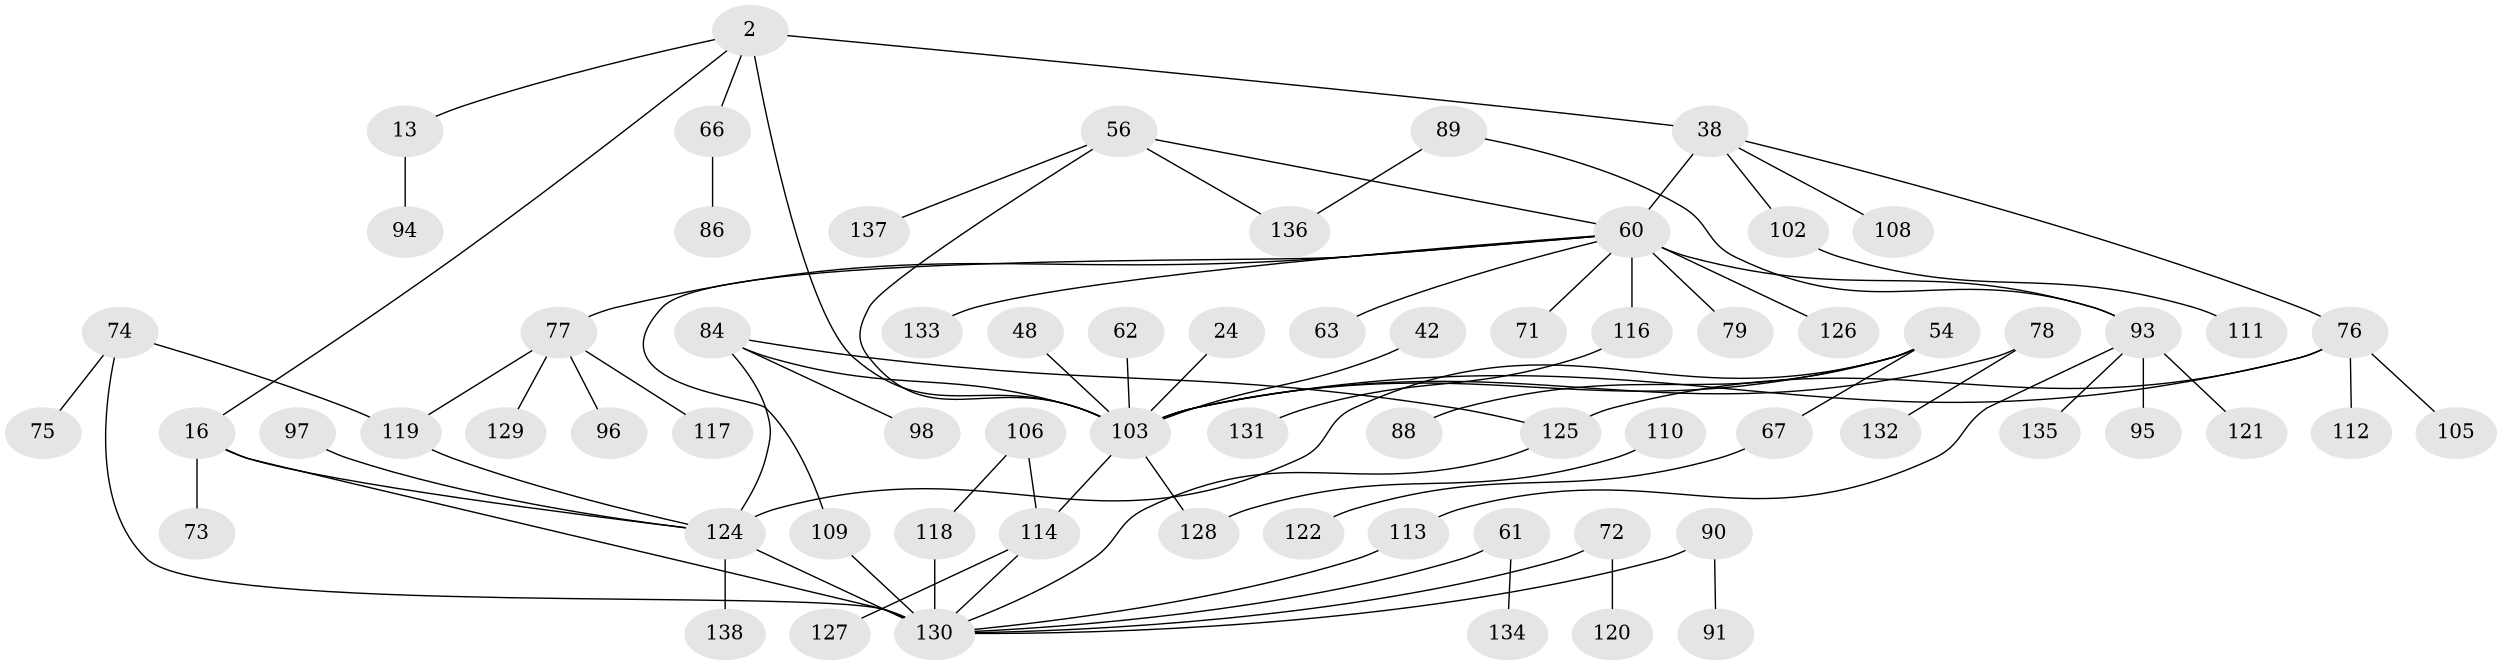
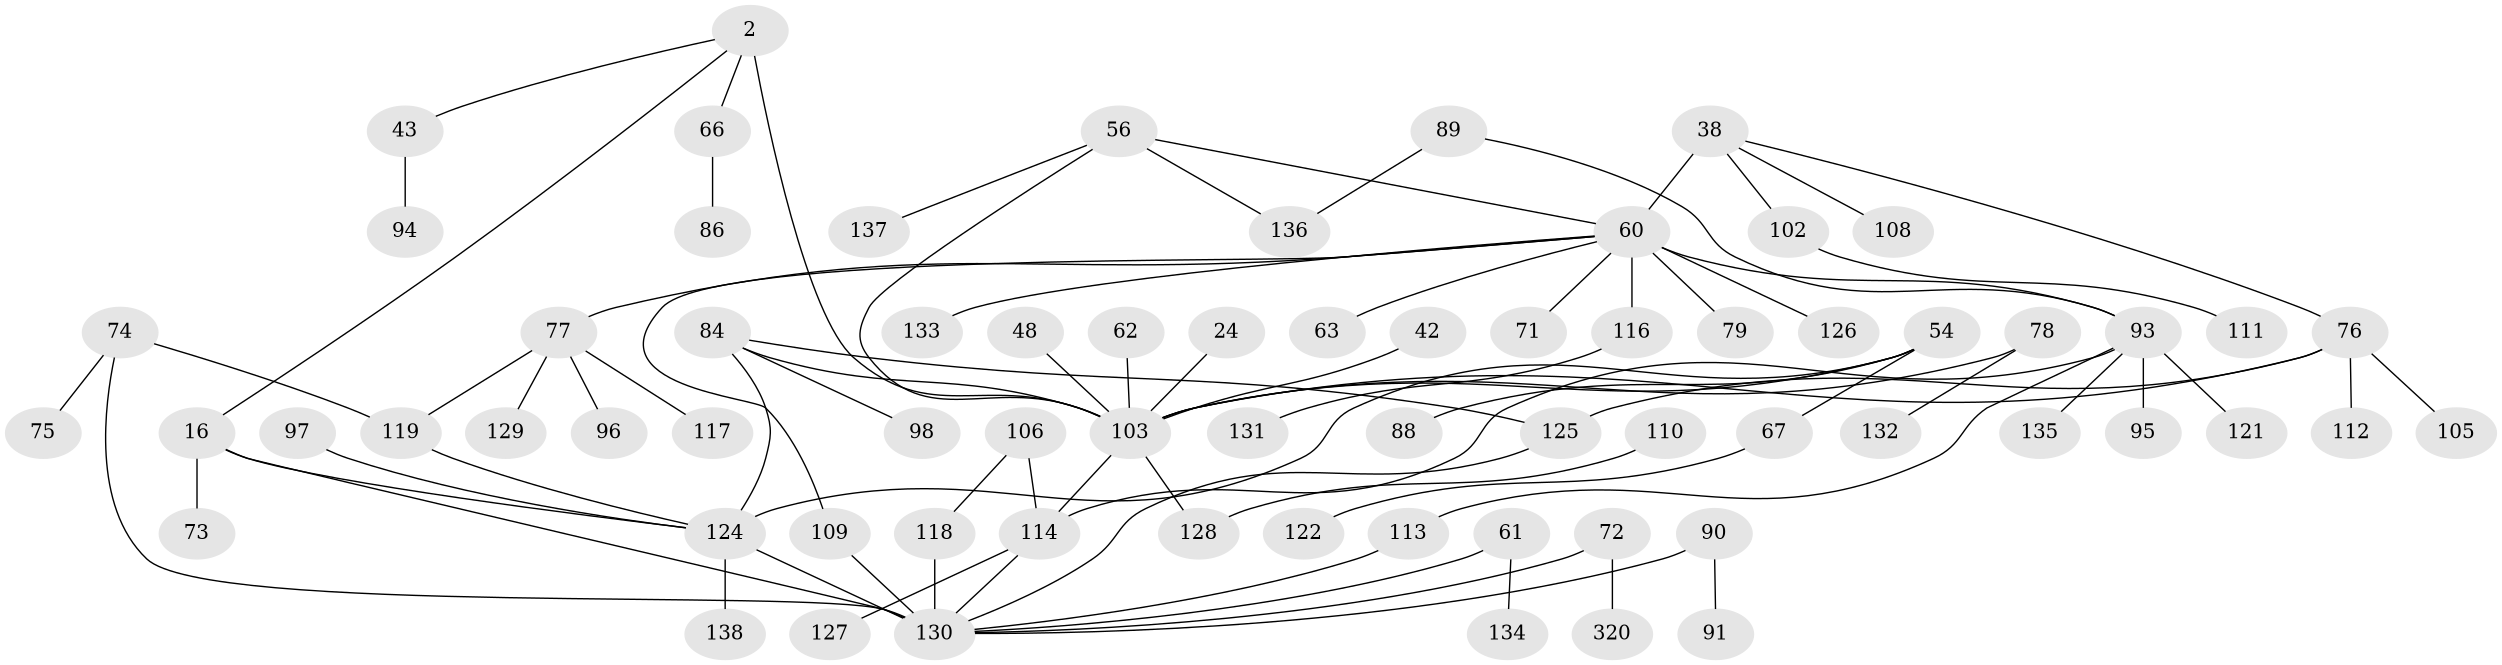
edge "2" -- "38": removed
node "13": label "13" -> "43"
edge "93" -- "114": added
node "120": label "120" -> "320"
